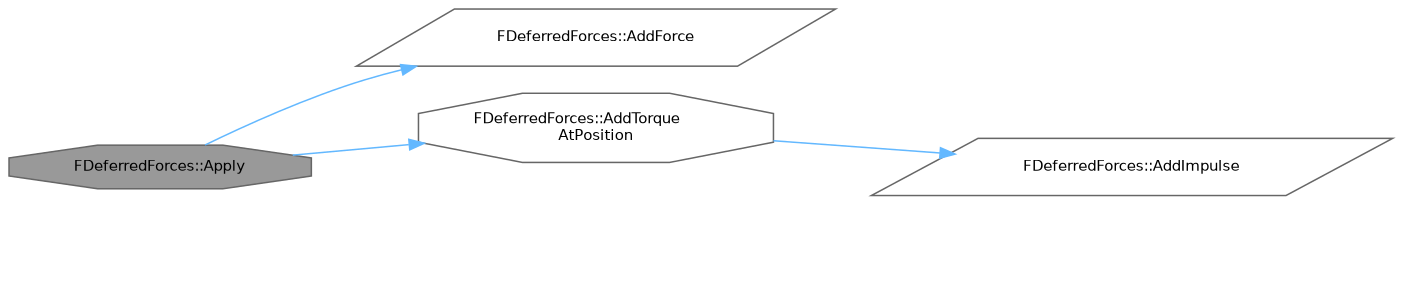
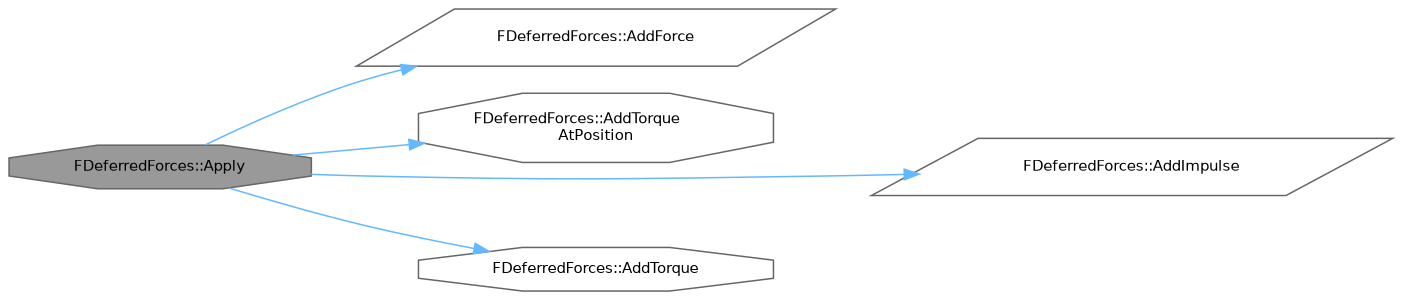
edge "FDeferredForces::AddTorque AtPosition" -> "FDeferredForces::AddImpulse": now "FDeferredForces::Apply" -> "FDeferredForces::AddImpulse"
node "FDeferredForces::AddTorque": added
